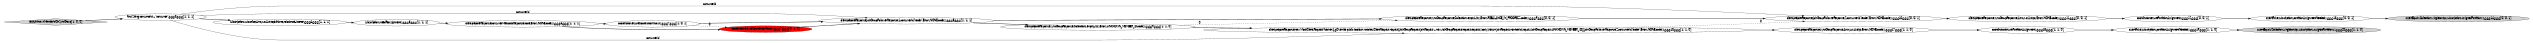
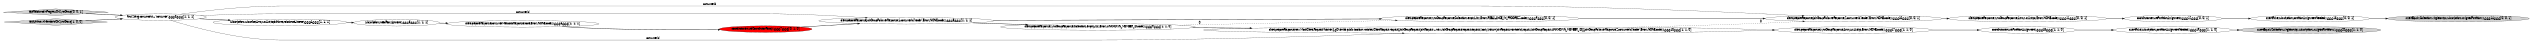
node "testRebalanceInProgressOnSyncGroup['0', '0', '1']": added
node "coordinator.ensureCoordinatorKnown()@@@7@@@['1', '0', '1']": removed
